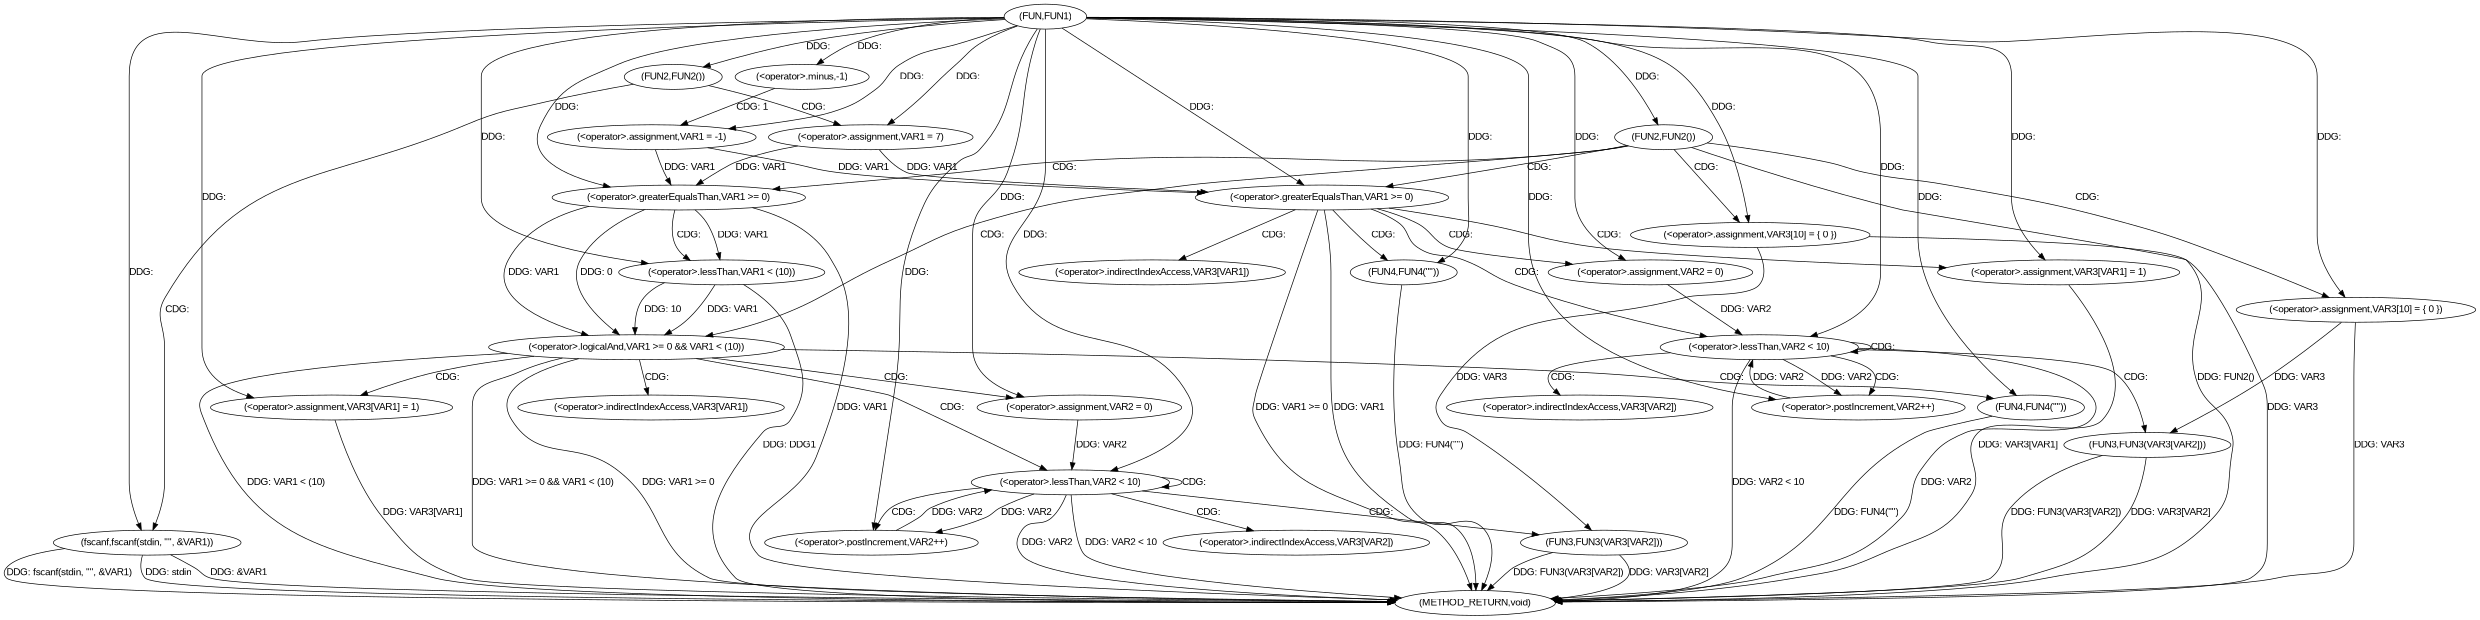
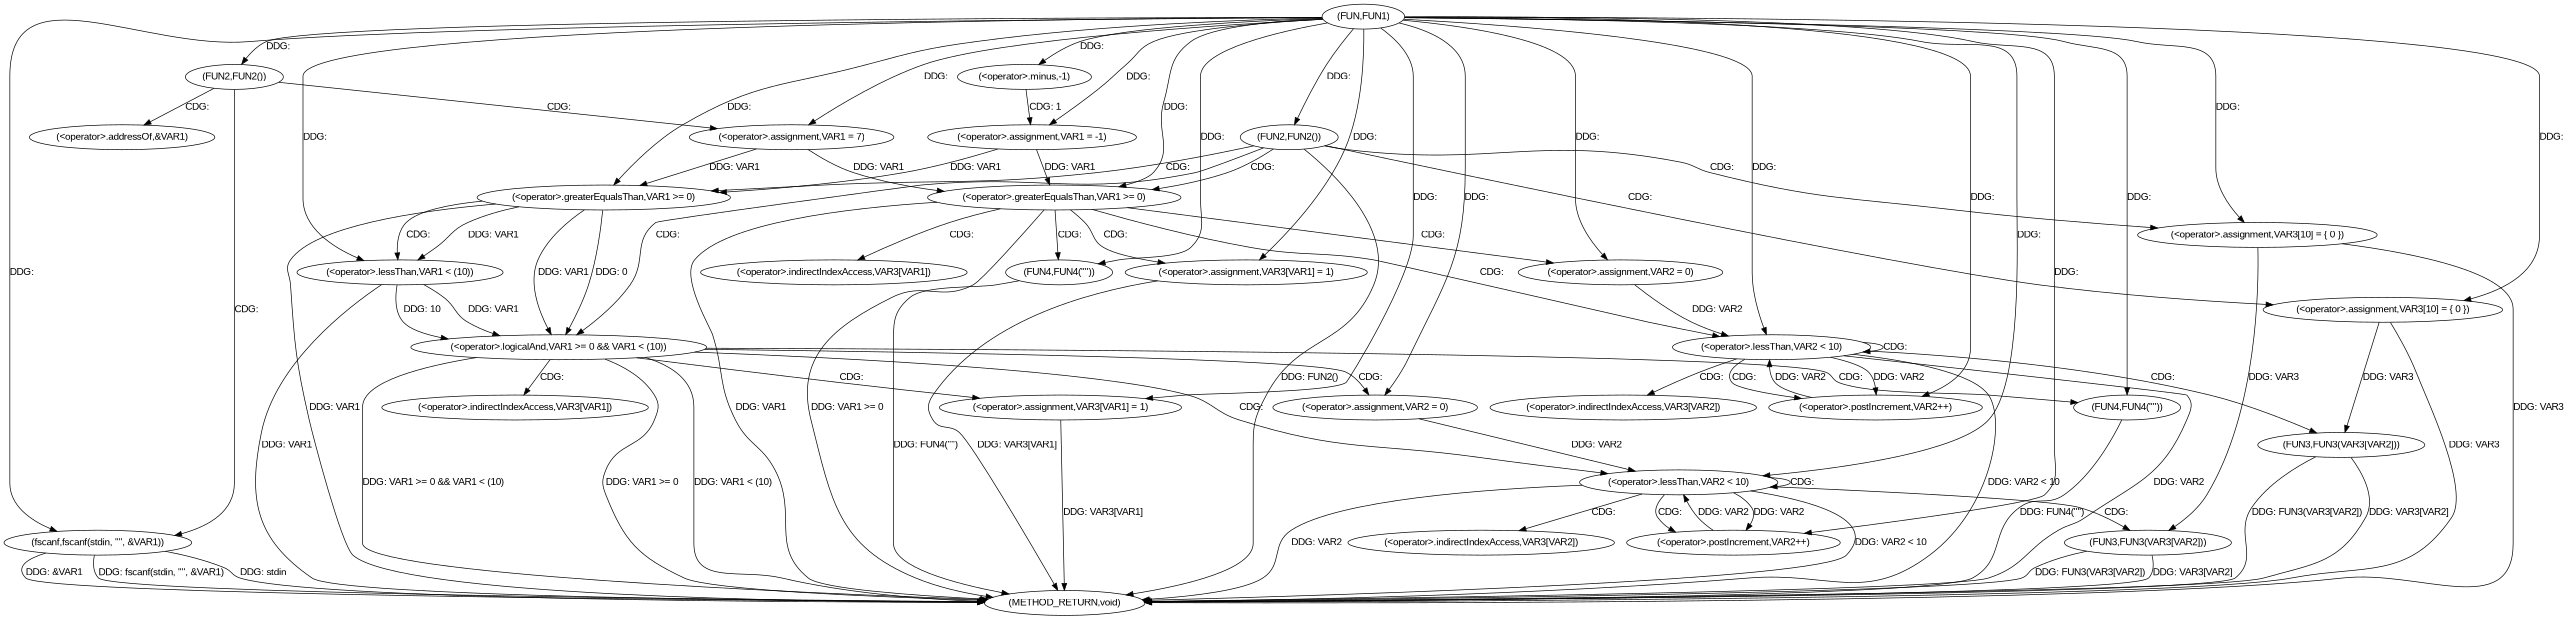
node "(<operator>.addressOf,&VAR1)": added
edge "(<operator>.lessThan,VAR1 < (10))" -> "(METHOD_RETURN,void)": label "DDG: DDG1" -> "DDG: VAR1"
